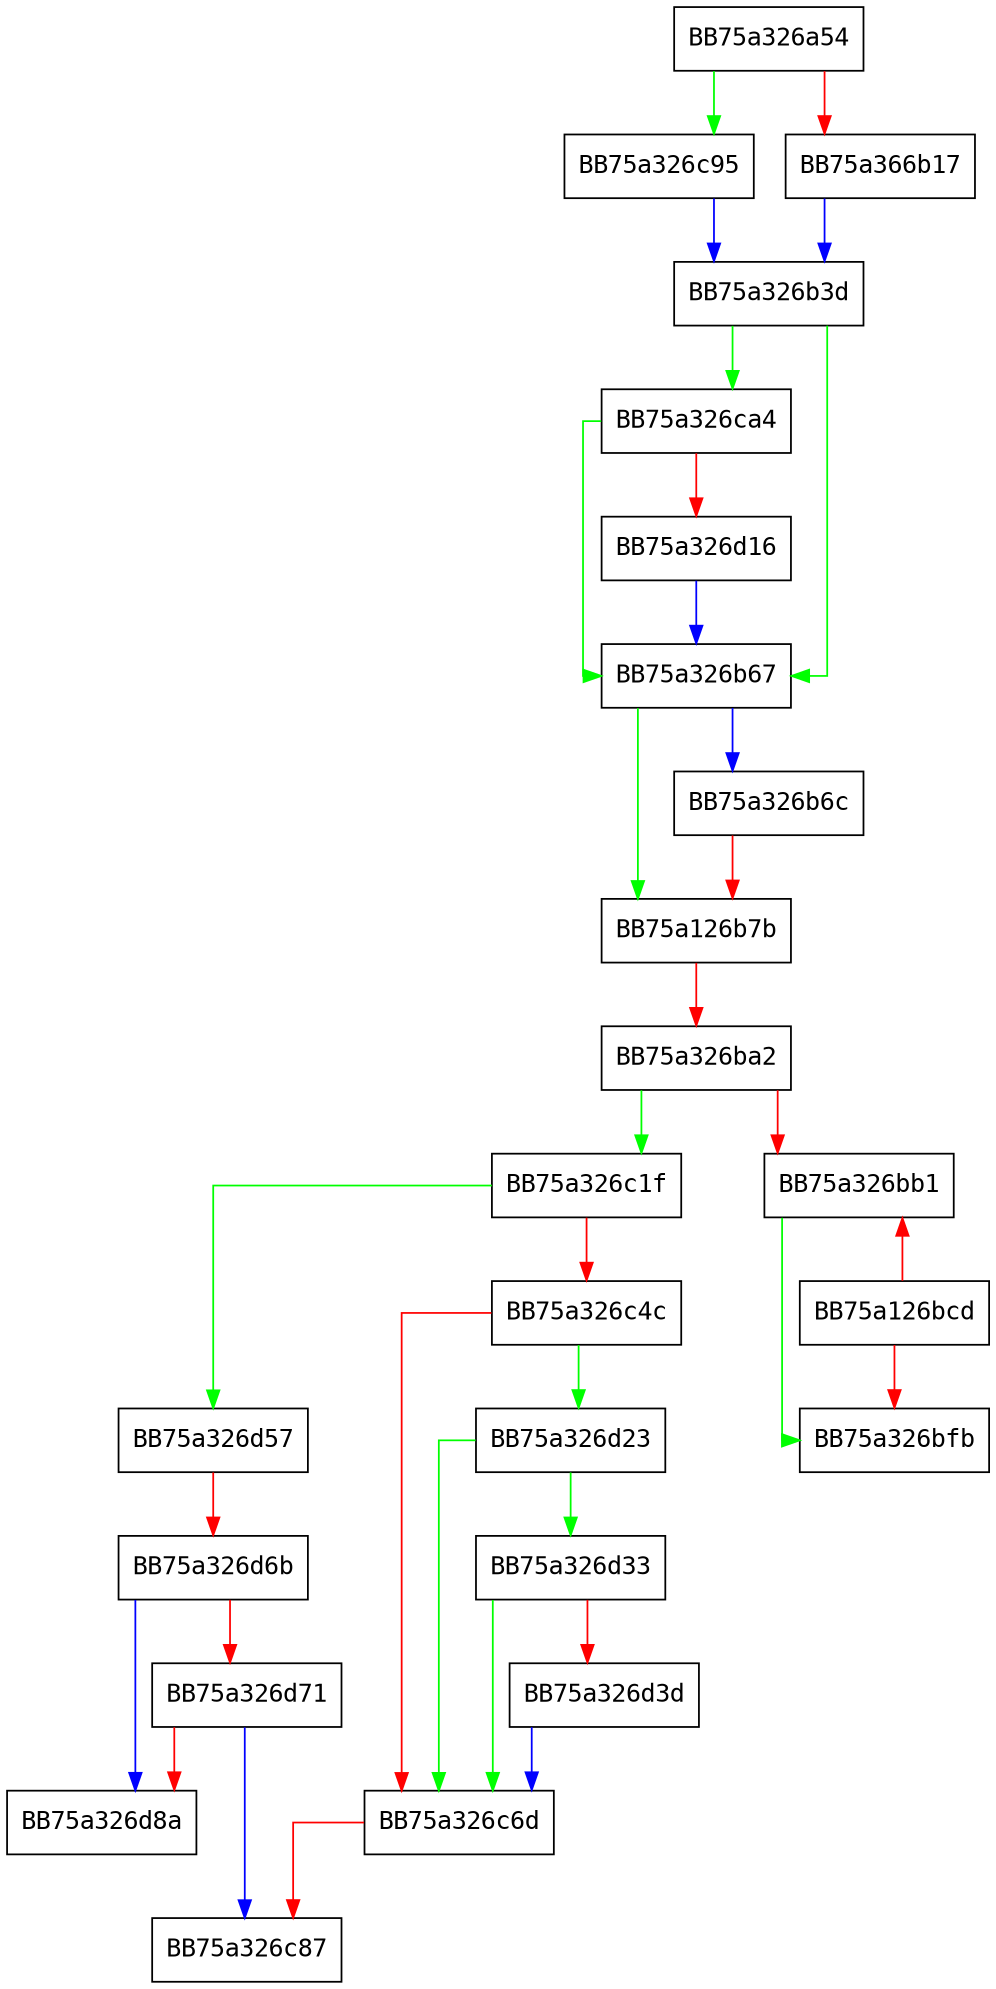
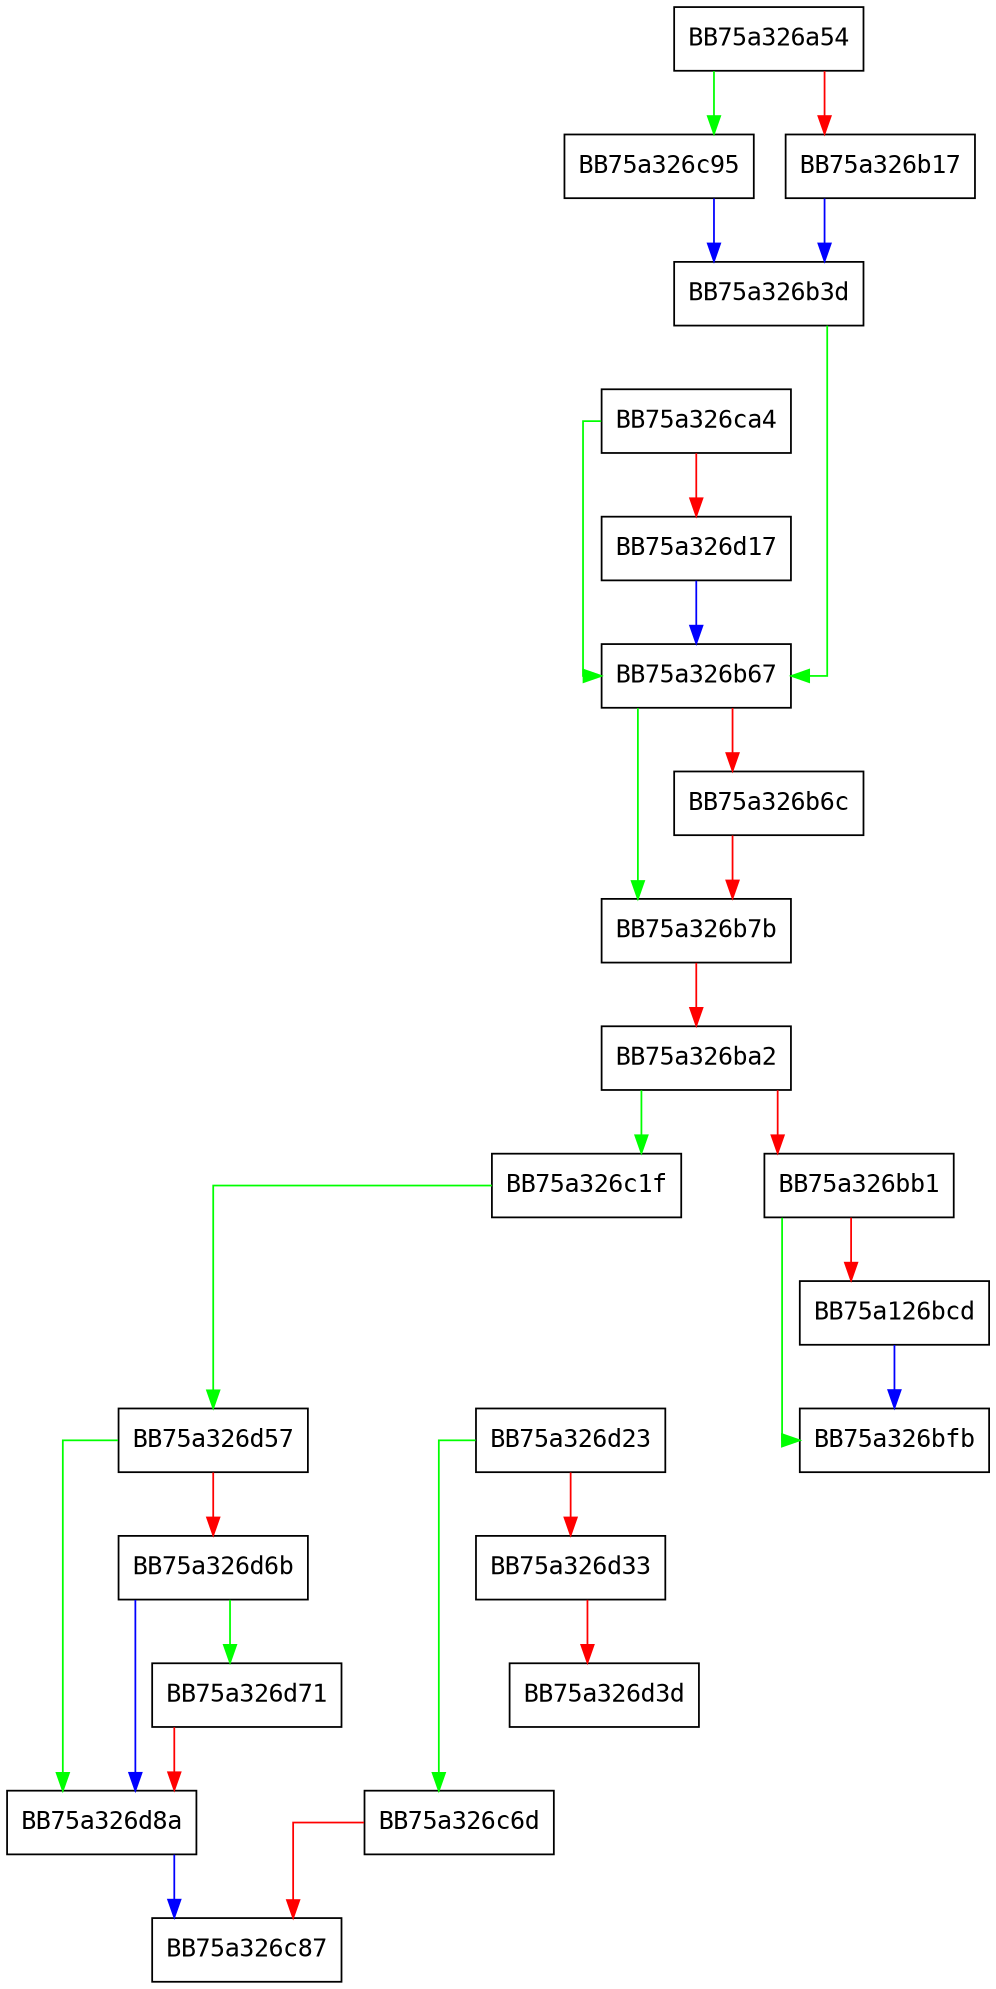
node "BB75a366b17": label "BB75a366b17" -> "BB75a326b17"
edge "BB75a326b3d" -> "BB75a326ca4": removed
node "BB75a326d16": label "BB75a326d16" -> "BB75a326d17"
edge "BB75a326b67" -> "BB75a326b6c": color blue -> red
node "BB75a126b7b": label "BB75a126b7b" -> "BB75a326b7b"
edge "BB75a126bcd" -> "BB75a326bb1": reversed
node "BB75a326c4c": removed
edge "BB75a126bcd" -> "BB75a326bfb": color red -> blue
edge "BB75a326d23" -> "BB75a326d33": color green -> red
edge "BB75a326d57" -> "BB75a326d8a": added
edge "BB75a326d6b" -> "BB75a326d71": color red -> green
edge "BB75a326d33" -> "BB75a326c6d": removed
edge "BB75a326d3d" -> "BB75a326c6d": removed
edge "BB75a326d71" -> "BB75a326c87": now "BB75a326d8a" -> "BB75a326c87"
